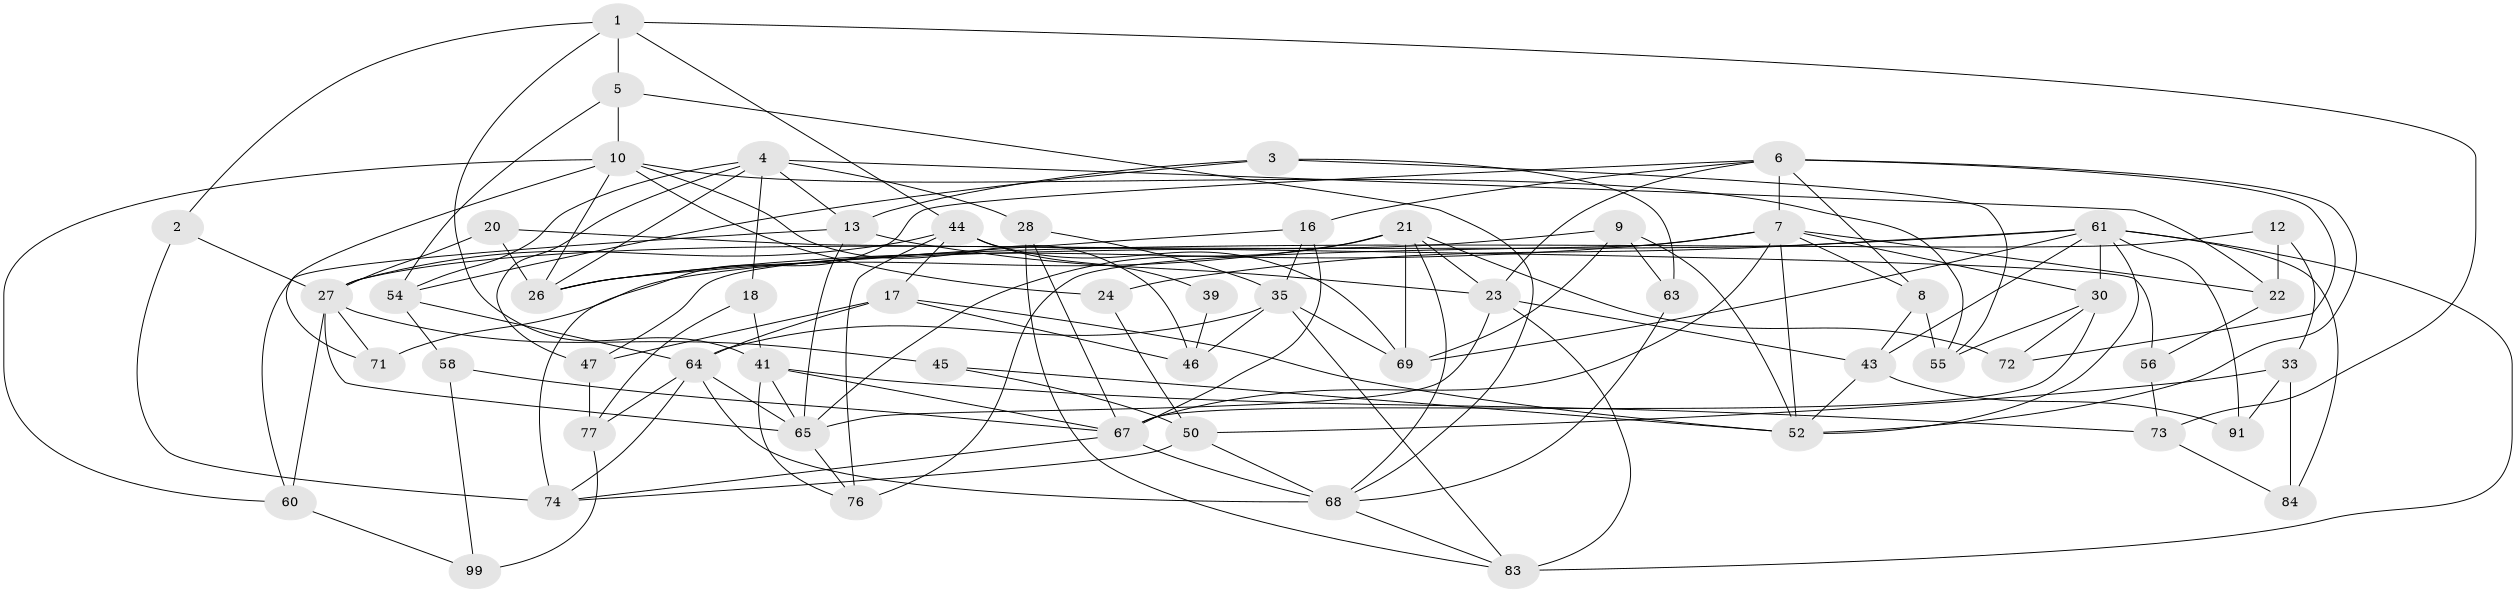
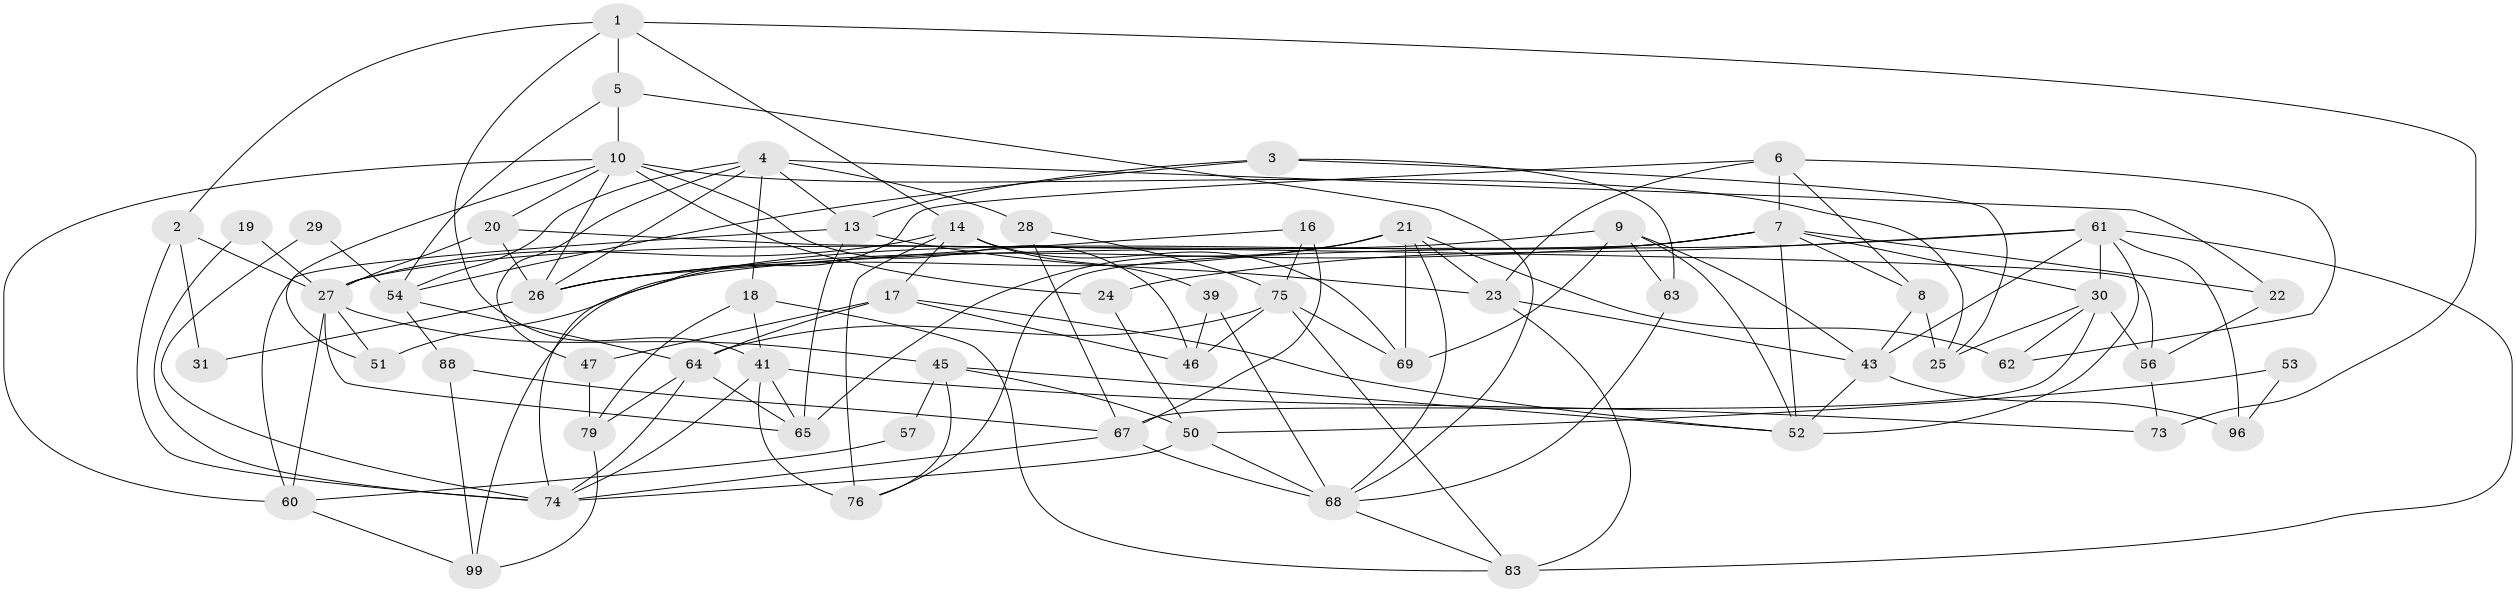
edge "10" -- "20": added
edge "6" -- "16": removed
node "19": added
node "29": added
node "44": label "44" -> "14"
node "12": removed
edge "6" -- "52": removed
edge "9" -- "43": added
node "35": label "35" -> "75"
edge "61" -- "69": removed
edge "30" -- "56": added
node "31": added
node "71": label "71" -> "51"
node "58": label "58" -> "88"
node "55": label "55" -> "25"
node "72": label "72" -> "62"
node "33": label "33" -> "53"
edge "7" -- "67": now "7" -- "99"
edge "41" -- "67": now "41" -- "74"
edge "23" -- "65": removed
node "77": label "77" -> "79"
node "57": added
node "91": label "91" -> "96"
edge "65" -- "76": now "45" -- "76"
edge "64" -- "68": now "39" -- "68"
edge "28" -- "83": now "18" -- "83"
node "84": removed
